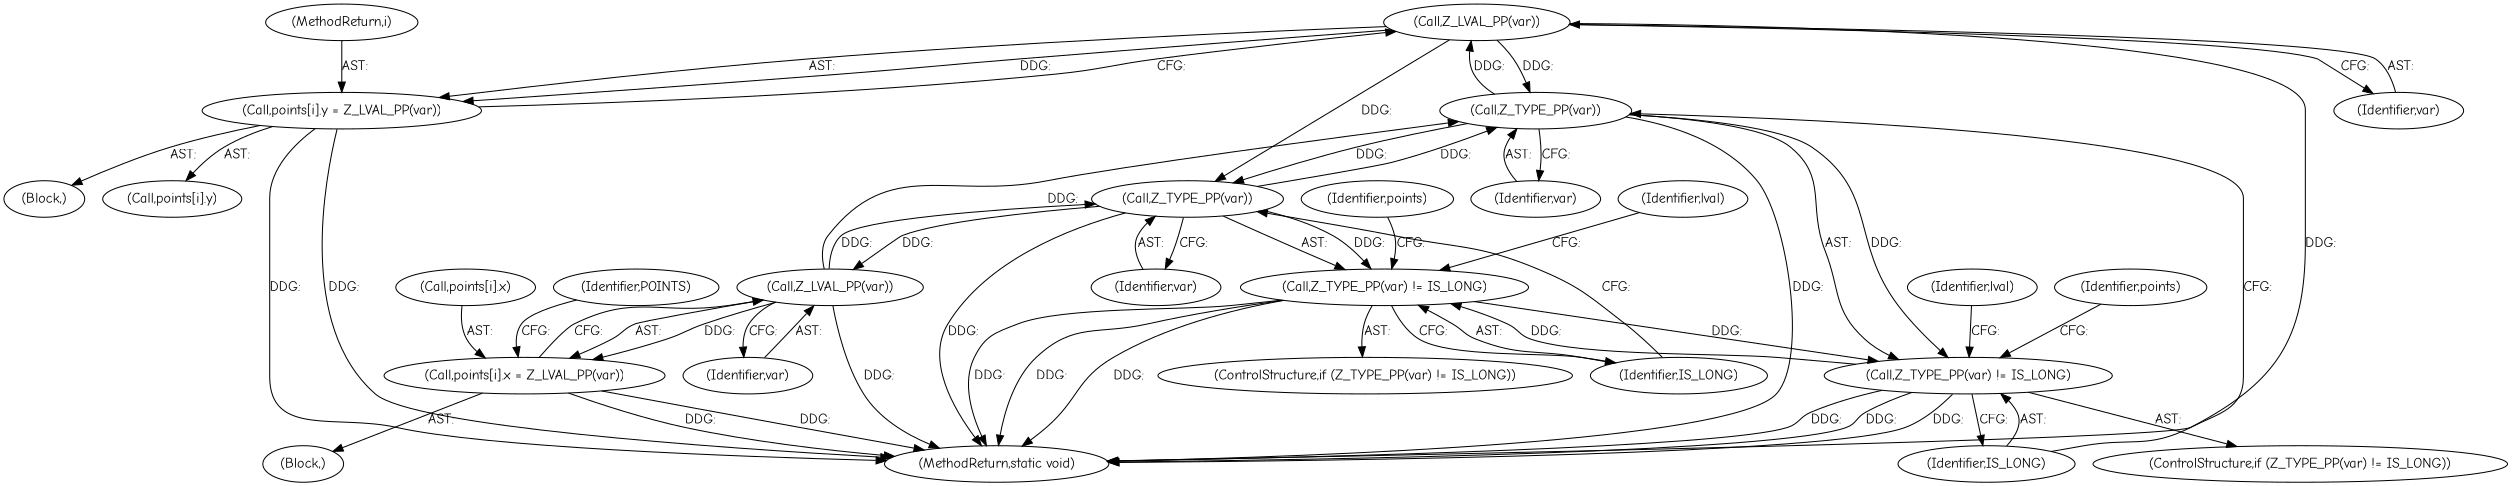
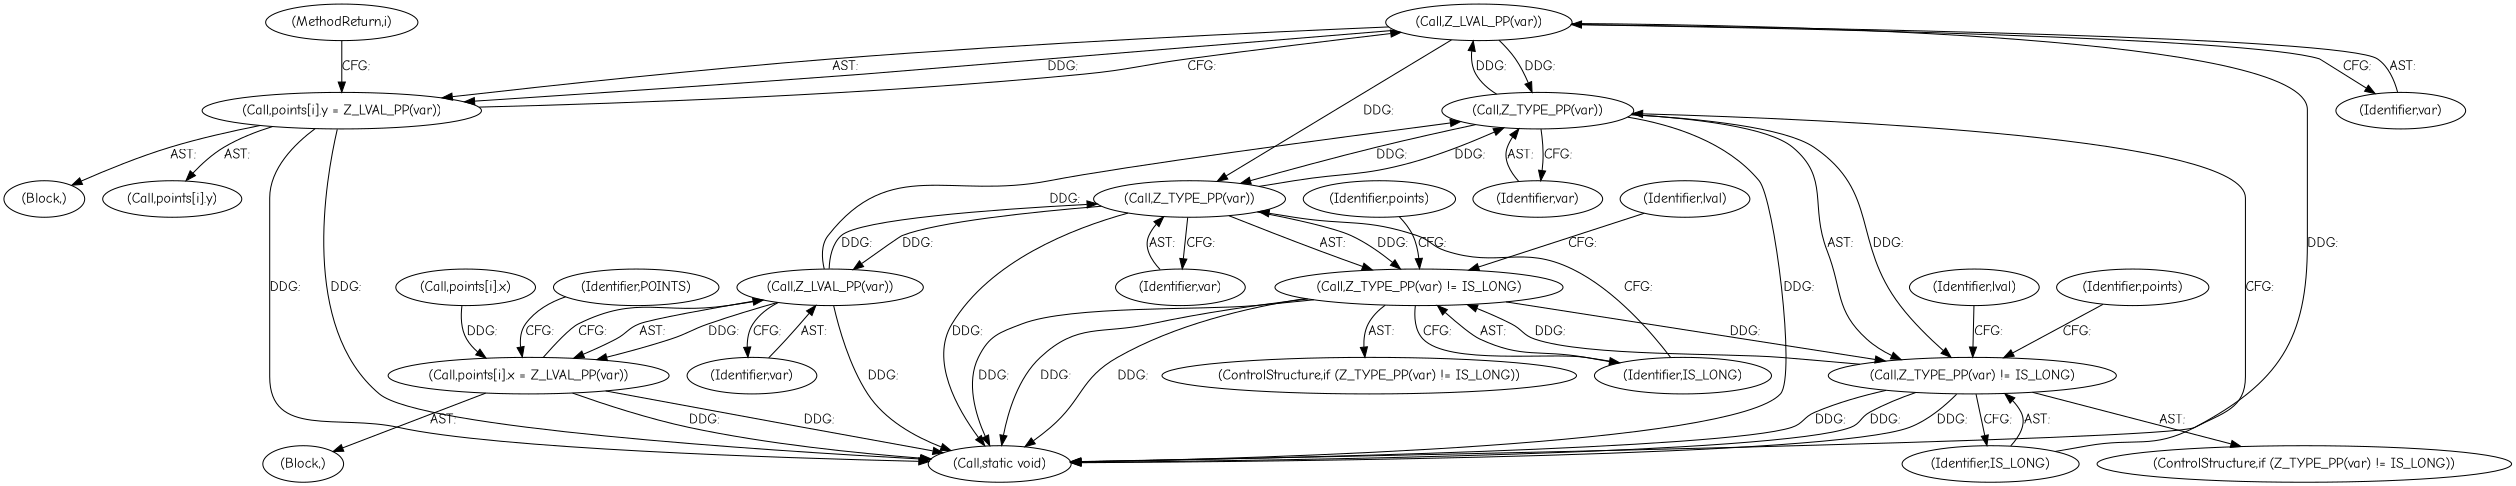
edge "(MethodReturn,i)" -> "(Call,points[i].y = Z_LVAL_PP(var))": label "AST: " -> "CFG: "
edge "(Call,points[i].x)" -> "(Call,points[i].x = Z_LVAL_PP(var))": label "AST: " -> "DDG: "
node "(MethodReturn,static void)": label "(MethodReturn,static void)" -> "(Call,static void)"
